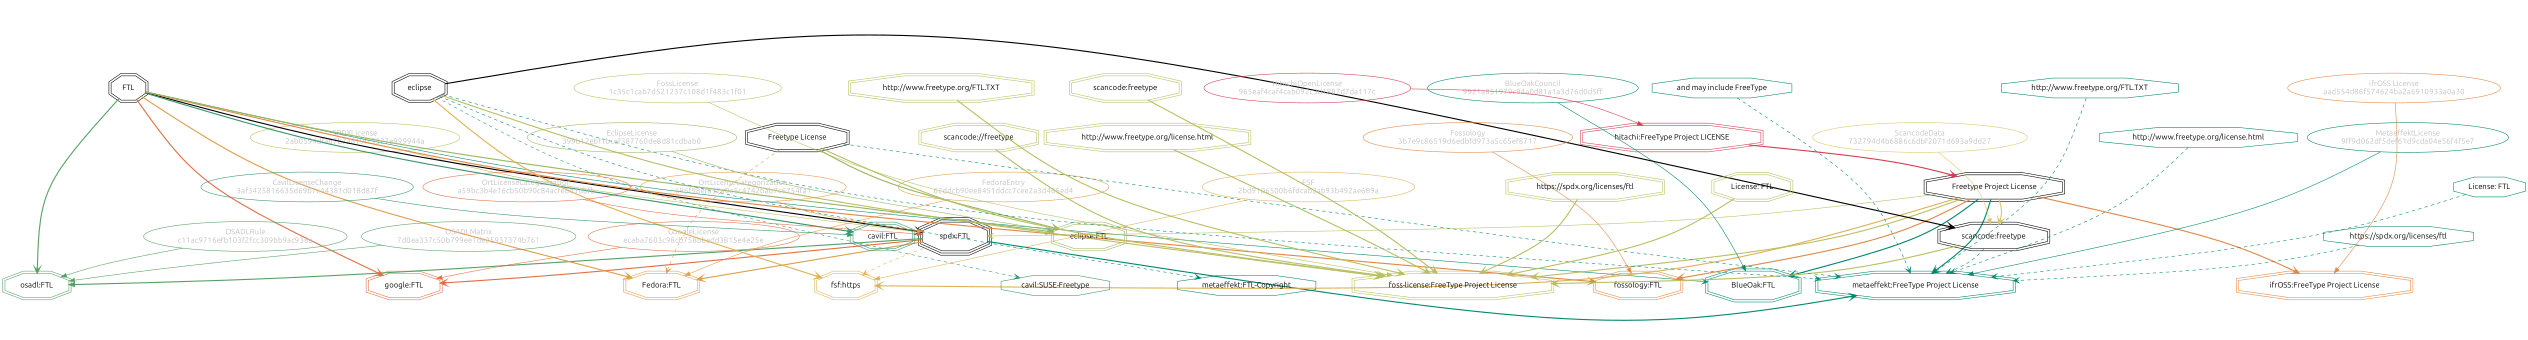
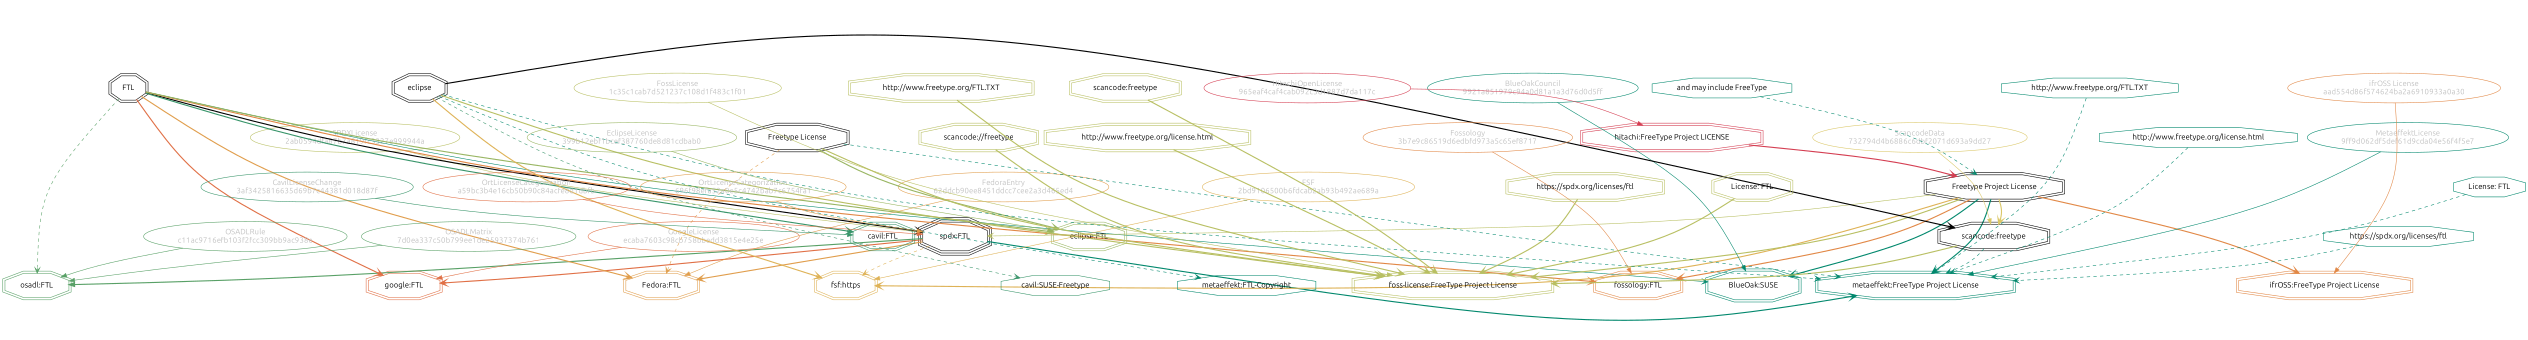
edge "and may include FreeType" -> "metaeffekt:FreeType Project License": now "and may include FreeType" -> "Freetype Project License"
edge "FTL" -> "osadl:FTL": style bold -> dashed
node "BlueOak:FTL": label "BlueOak:FTL" -> "BlueOak:SUSE"
